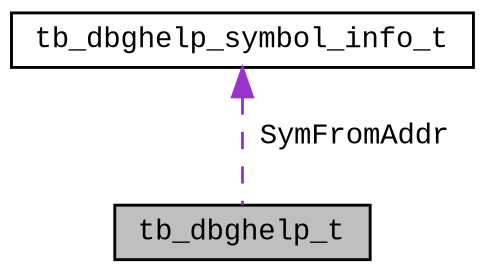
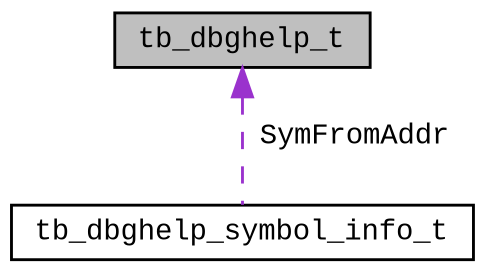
edge "tb_dbghelp_t" -> "tb_dbghelp_symbol_info_t": reversed
